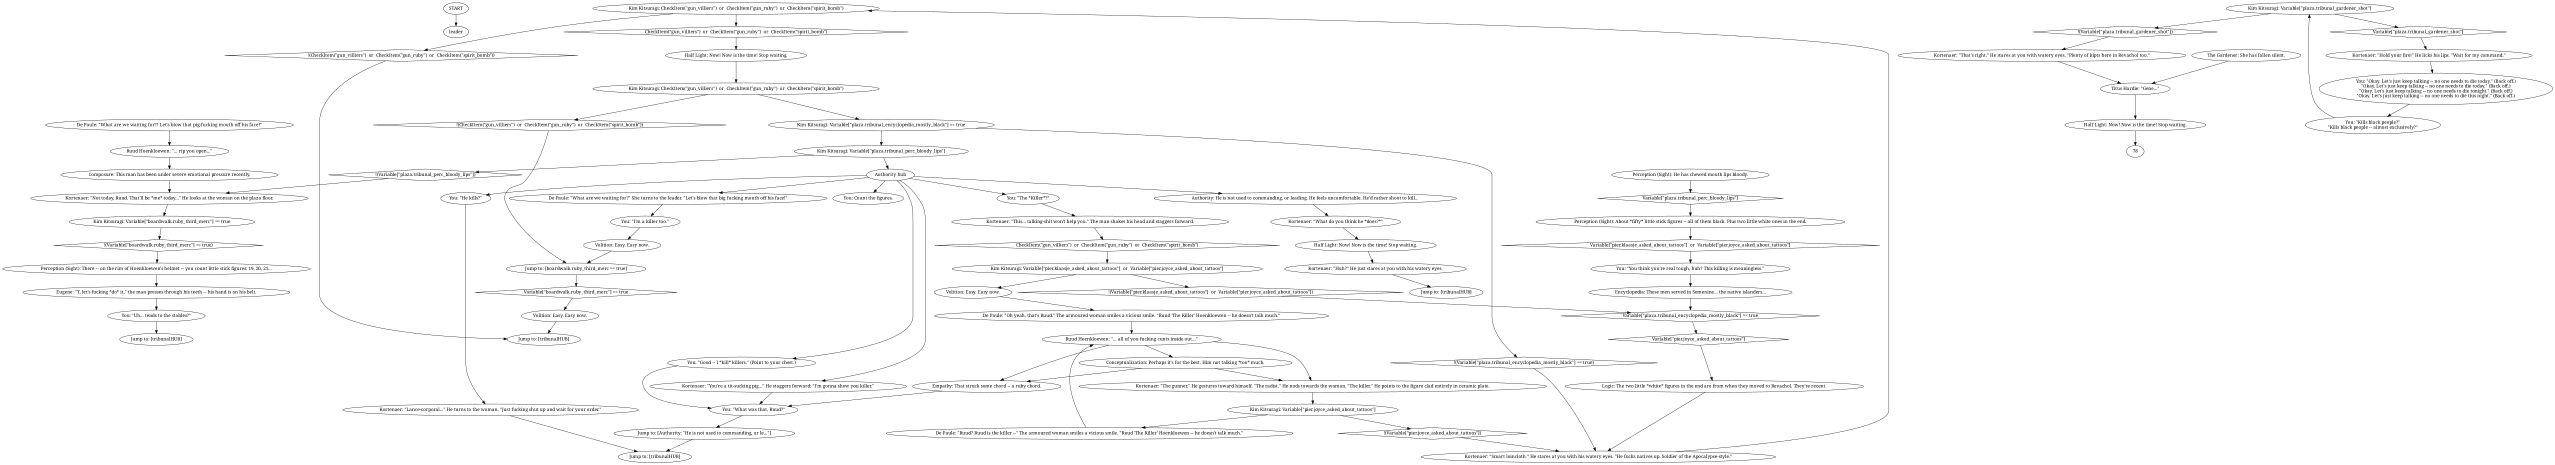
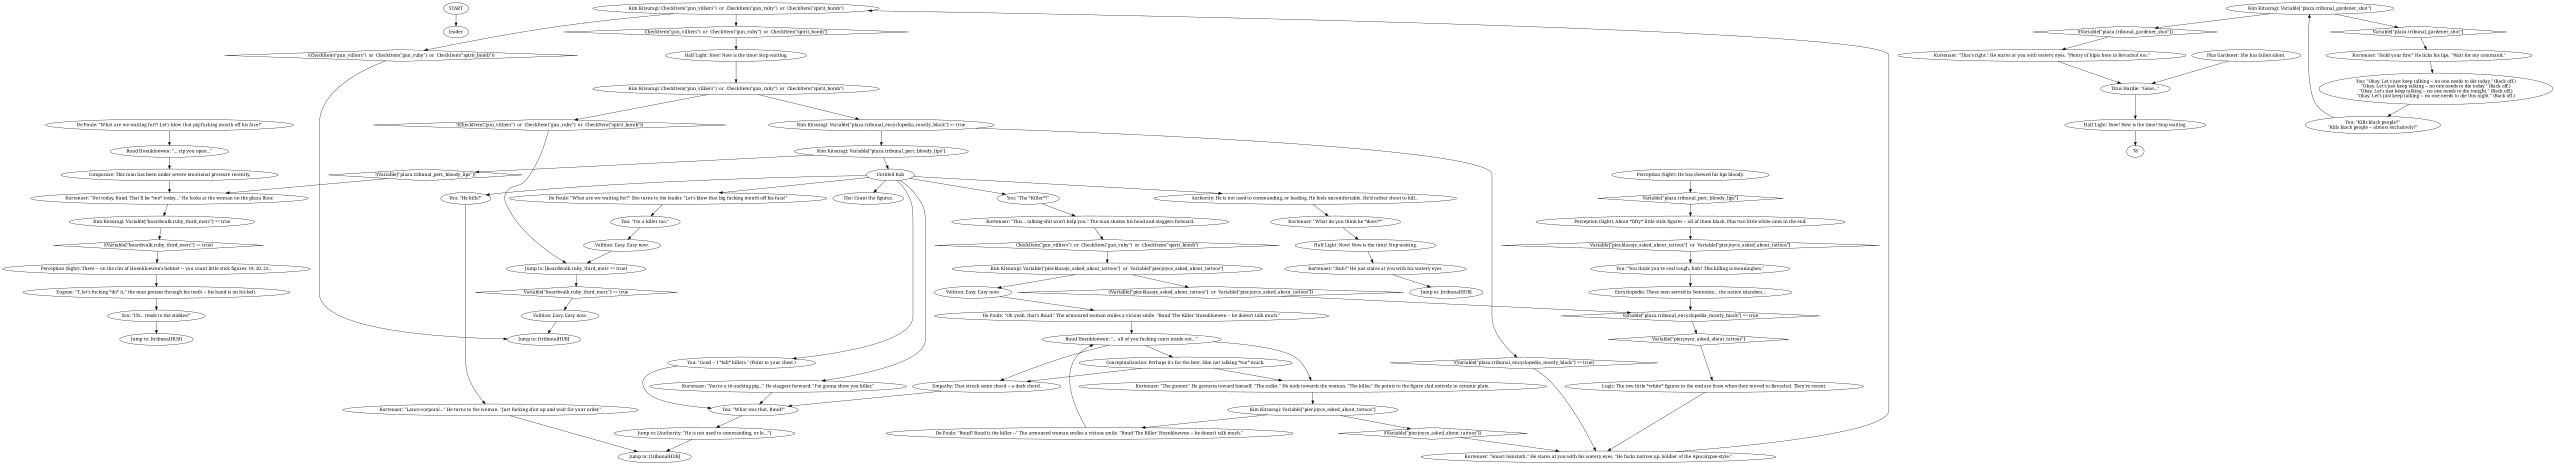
node "The Gardener: She has fallen silent.": label "The Gardener: She has fallen silent." -> "Plus Gardener: She has fallen silent."
node "Authority hub": label "Authority hub" -> "Untitled hub"
node "Perception (Sight): He has chewed mouth lips bloody.": label "Perception (Sight): He has chewed mouth lips bloody." -> "Perception (Sight): He has chewed his lips bloody."
node "You: Count the figures.": label "You: Count the figures." -> "The: Count the figures."
node "Empathy: That struck some chord -- a ruby chord.": label "Empathy: That struck some chord -- a ruby chord." -> "Empathy: That struck some chord -- a dark chord."
